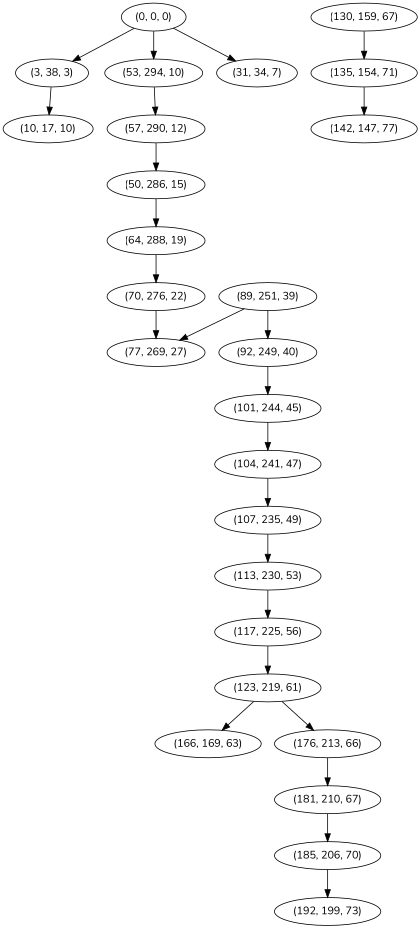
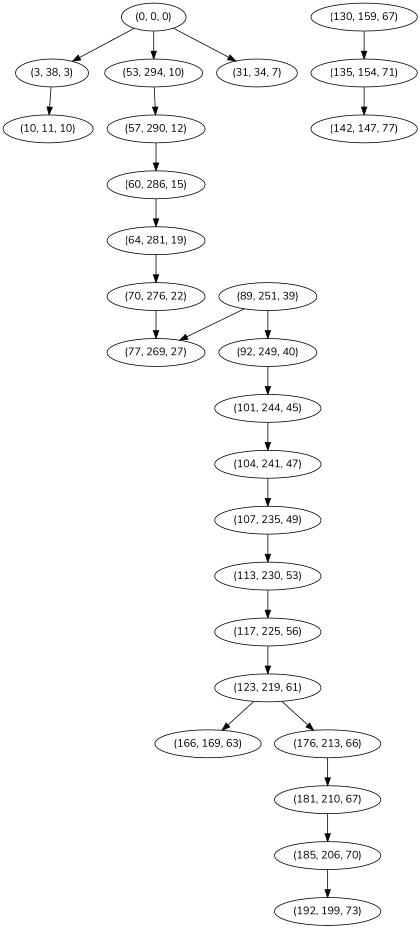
node "(10, 17, 10)": label "(10, 17, 10)" -> "(10, 11, 10)"
node "(50, 286, 15)": label "(50, 286, 15)" -> "(60, 286, 15)"
node "(64, 288, 19)": label "(64, 288, 19)" -> "(64, 281, 19)"
